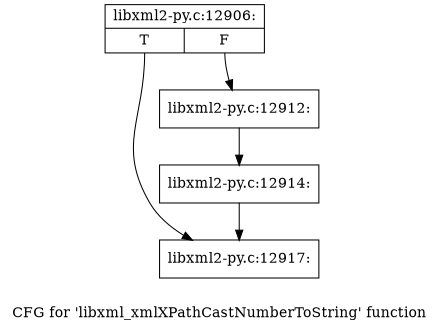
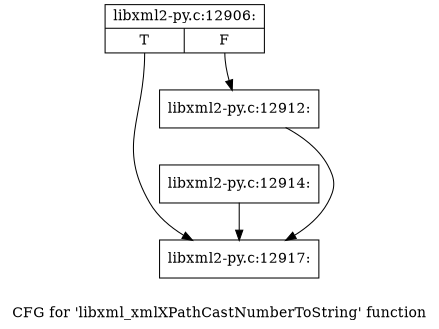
edge "libxml2-py.c:12912:" -> "libxml2-py.c:12914:": now "libxml2-py.c:12912:" -> "libxml2-py.c:12917:"
